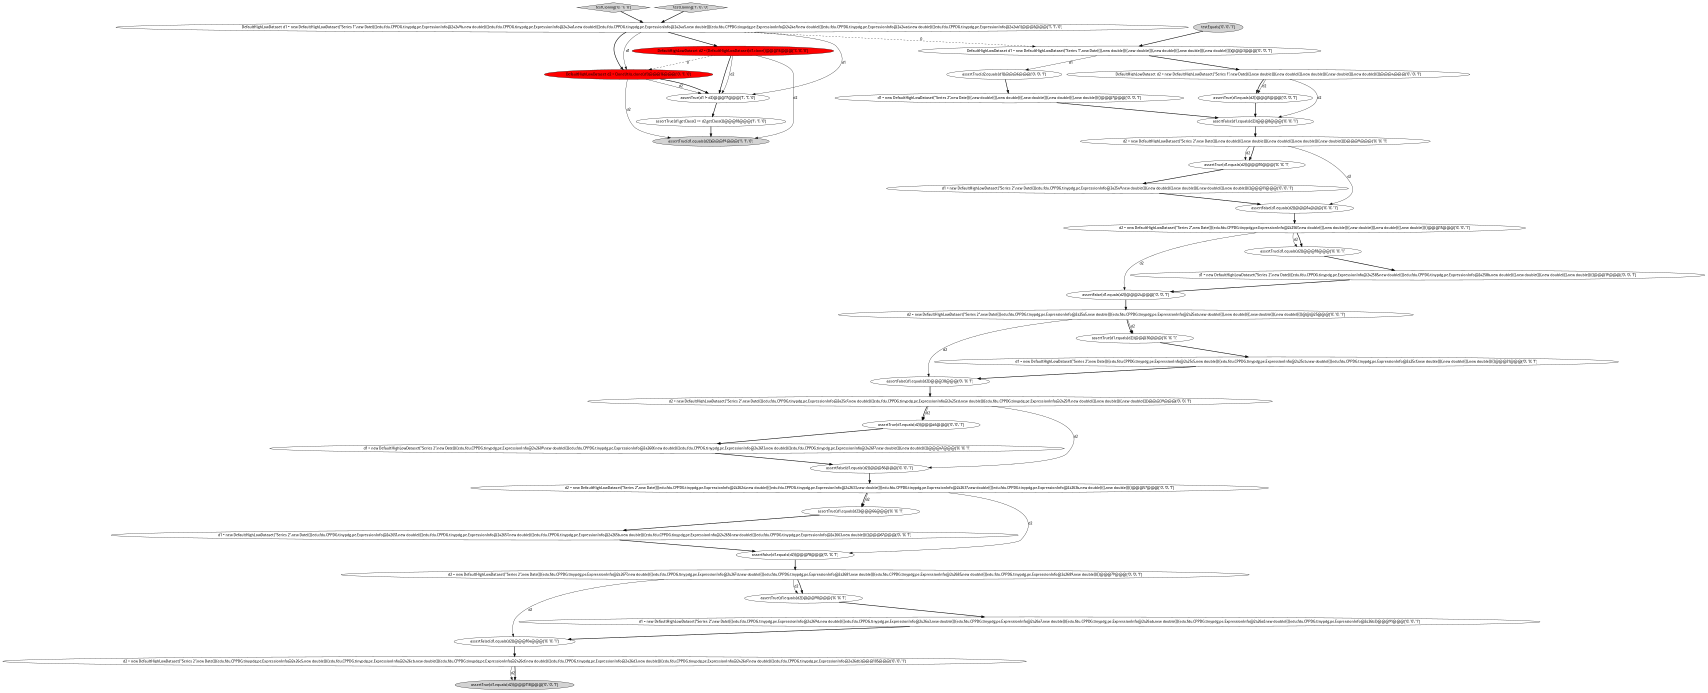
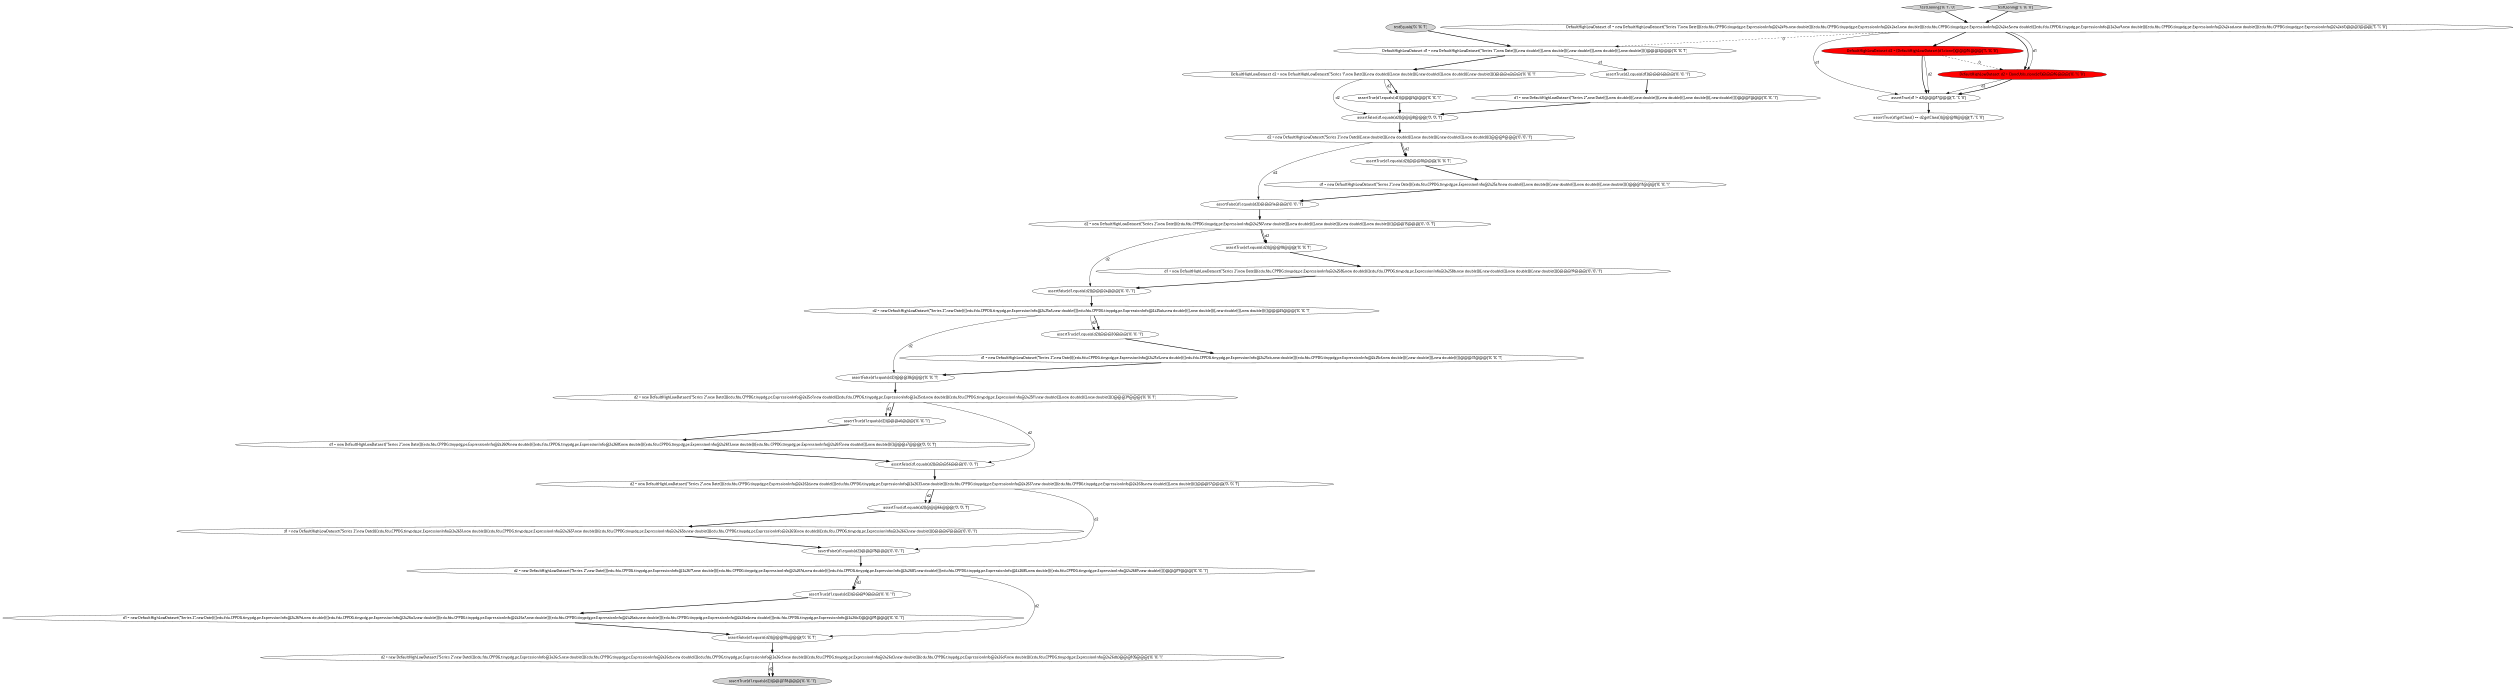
node "assertTrue(d1.equals(d2))@@@19@@@['1', '1', '0']": removed
